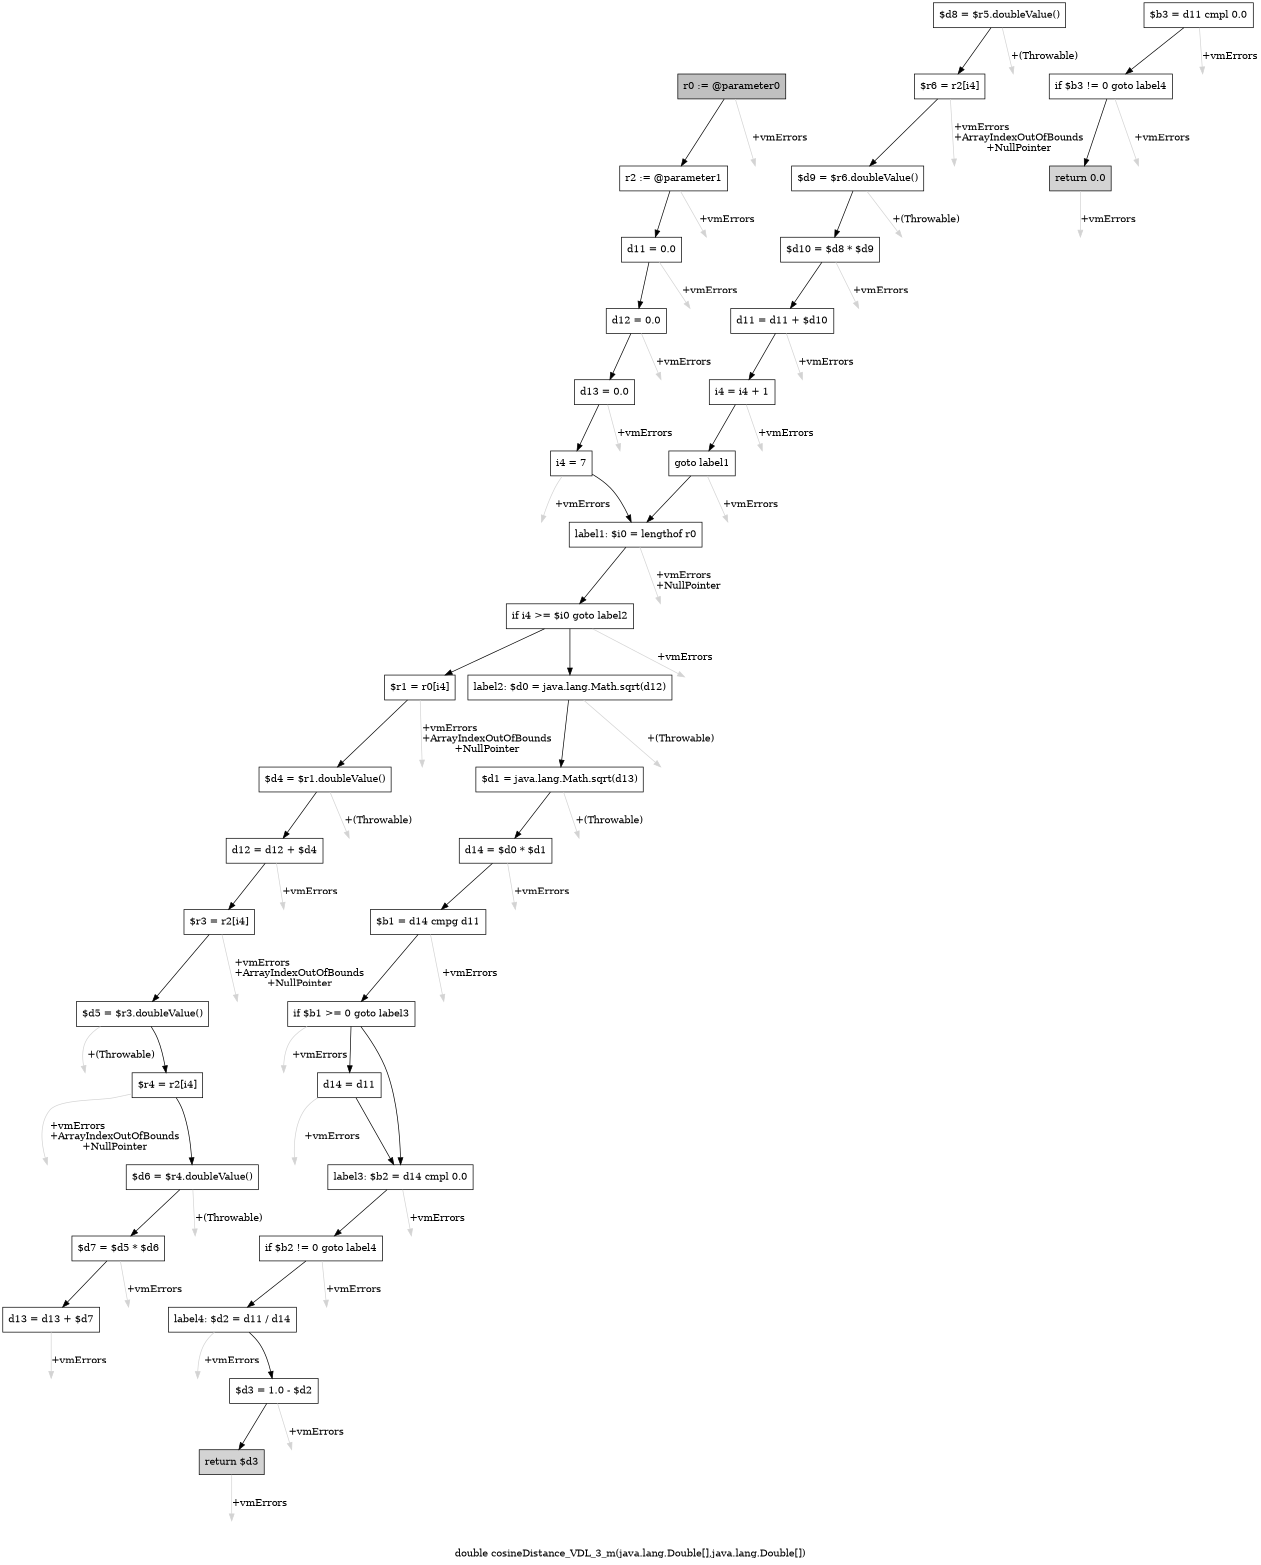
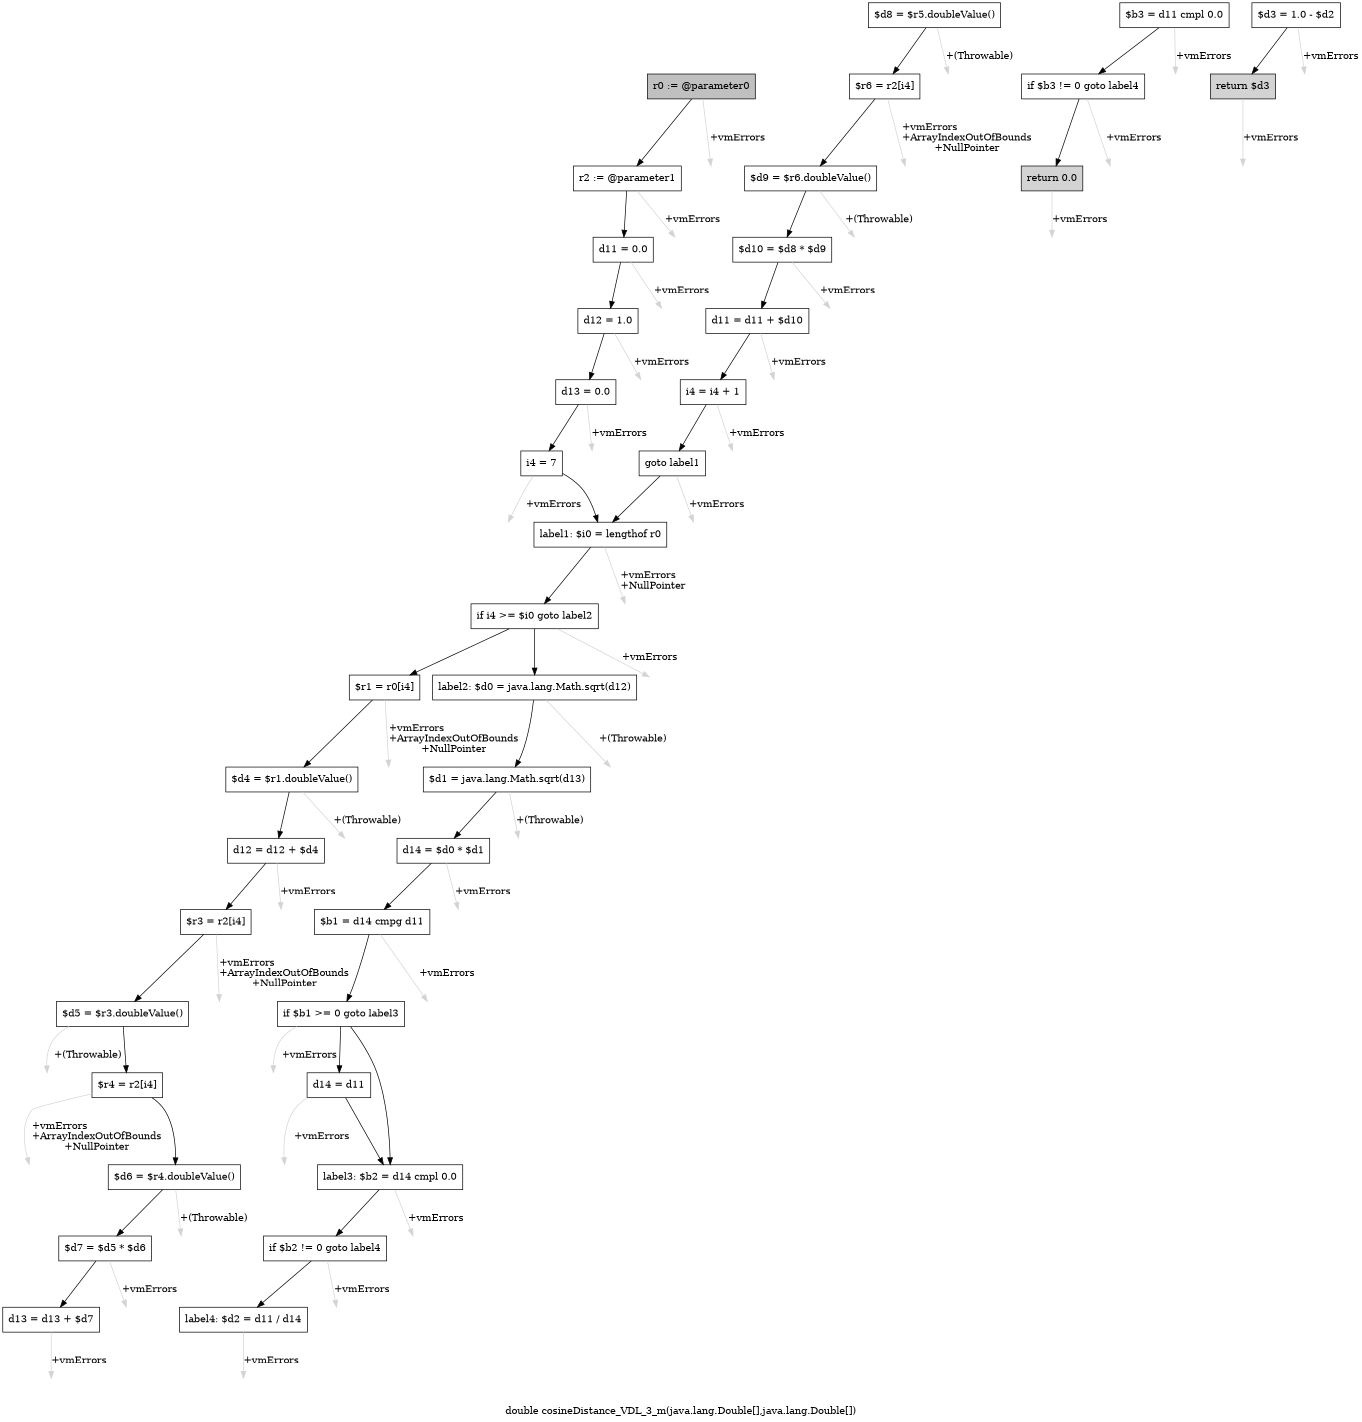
node "d12 = 0.0": label "d12 = 0.0" -> "d12 = 1.0"
edge "label4: $d2 = d11 / d14" -> "$d3 = 1.0 - $d2": removed
